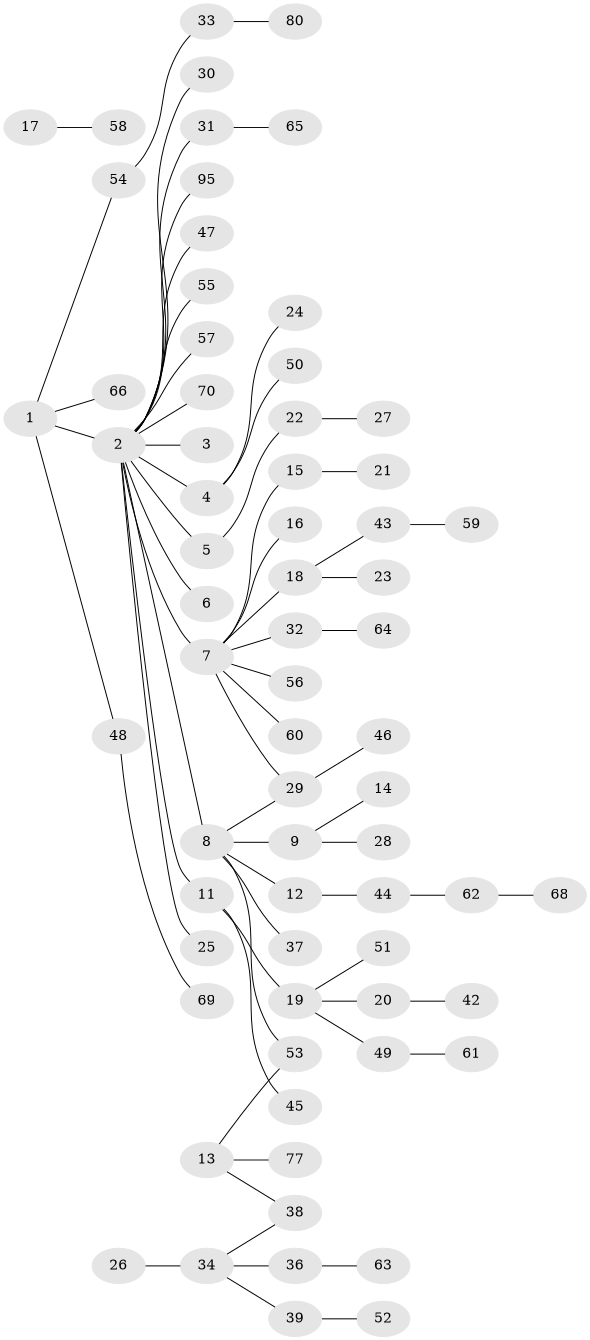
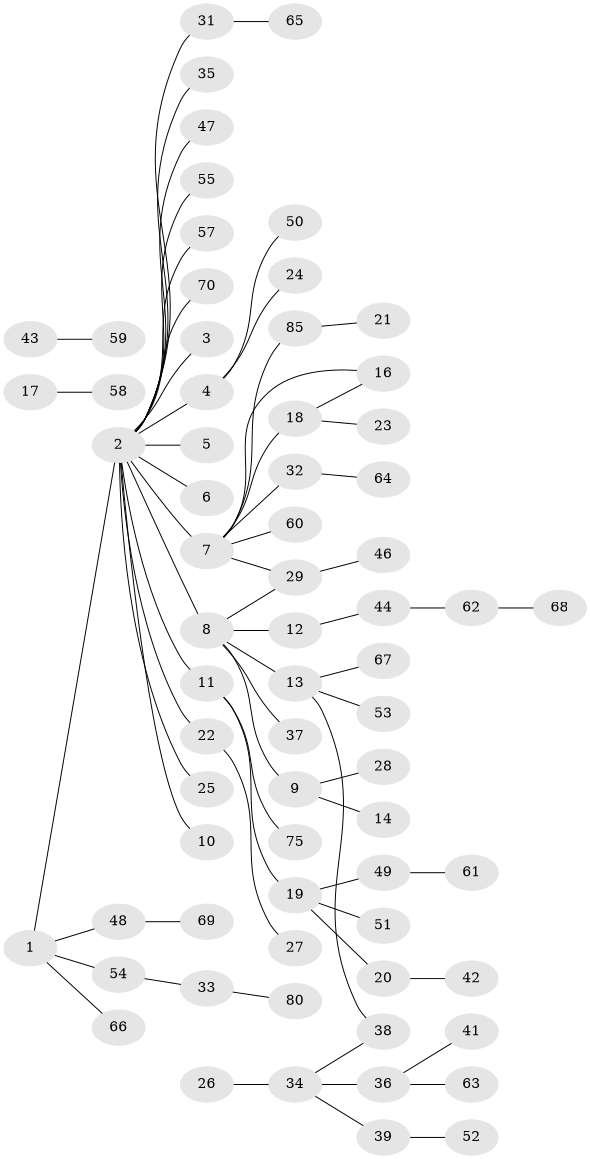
node "30": label "30" -> "10"
node "95": label "95" -> "35"
node "15": label "15" -> "85"
edge "22" -- "5": now "22" -- "2"
edge "43" -- "18": now "16" -- "18"
node "56": removed
edge "8" -- "53": now "8" -- "13"
node "41": added
node "45": label "45" -> "75"
node "77": label "77" -> "67"
